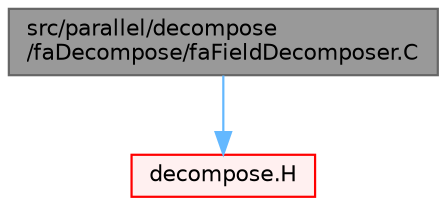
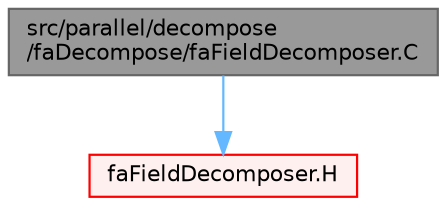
node "decompose.H": label "decompose.H" -> "faFieldDecomposer.H"
